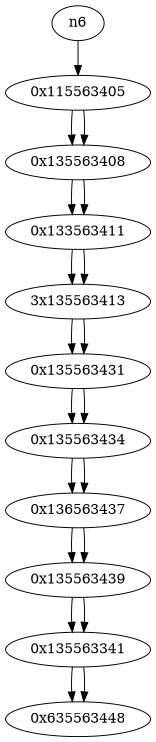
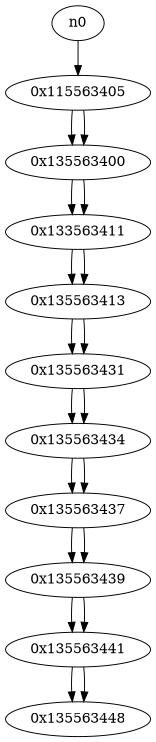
node "n6": label "n6" -> "n0"
node "0x135563408": label "0x135563408" -> "0x135563400"
node "3x135563413": label "3x135563413" -> "0x135563413"
node "0x136563437": label "0x136563437" -> "0x135563437"
node "0x135563341": label "0x135563341" -> "0x135563441"
node "0x635563448": label "0x635563448" -> "0x135563448"
